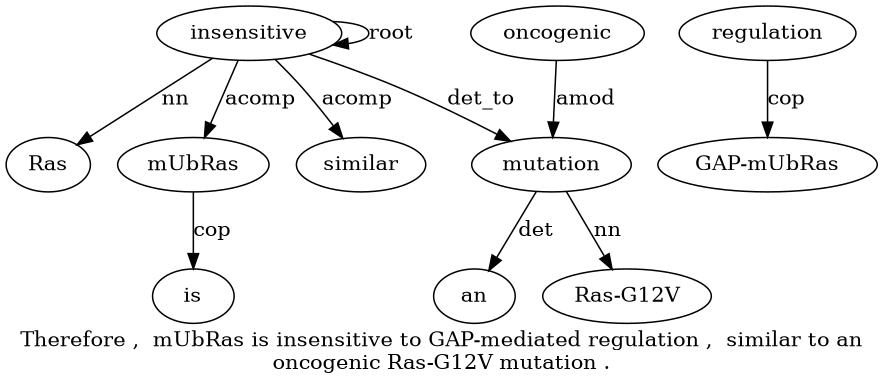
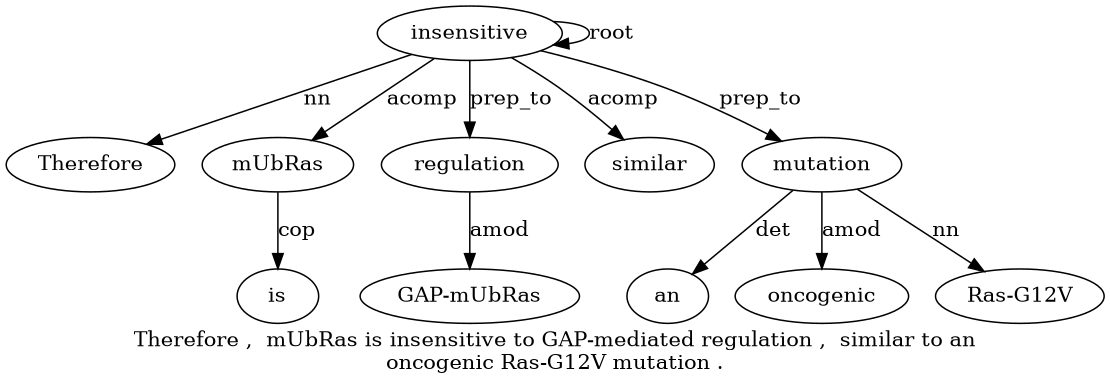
edge "insensitive" -> "regulation": added, label "prep_to"
edge "oncogenic" -> "mutation": reversed
edge "insensitive" -> "mutation": label "det_to" -> "prep_to"
edge "regulation" -> "GAP-mUbRas": label "cop" -> "amod"
node "Ras": label "Ras" -> "Therefore"
